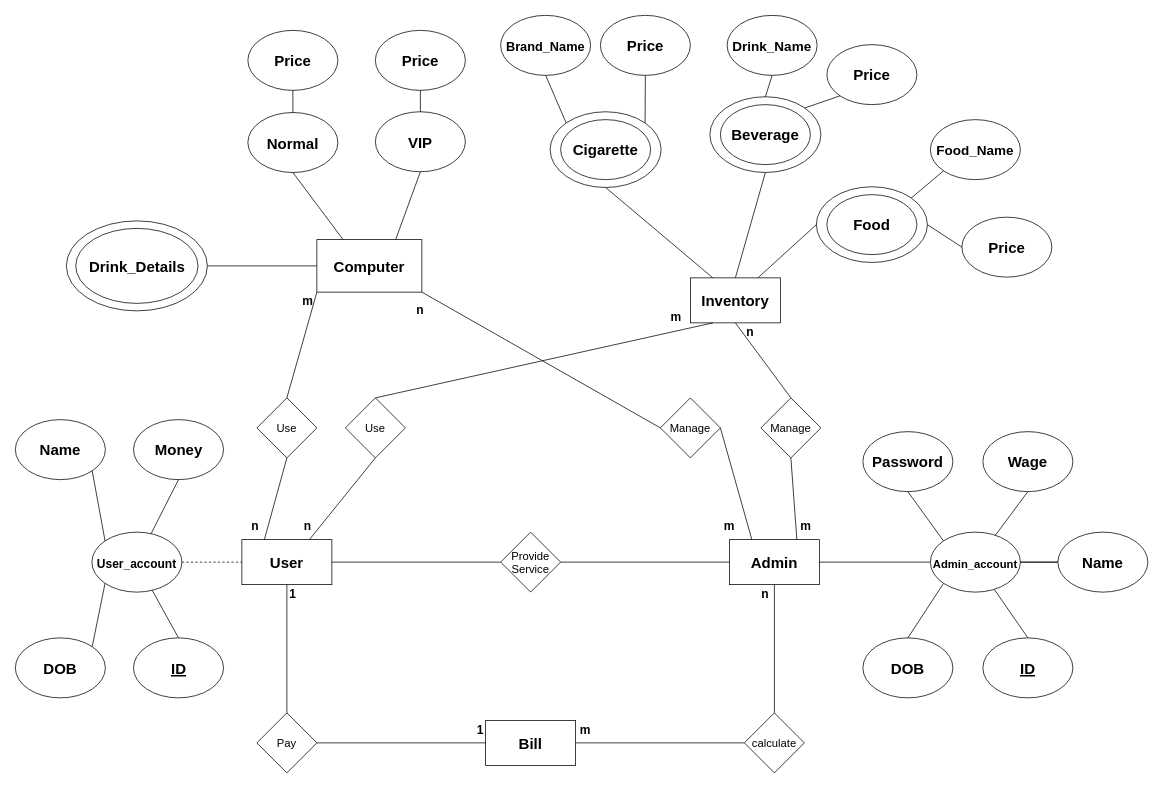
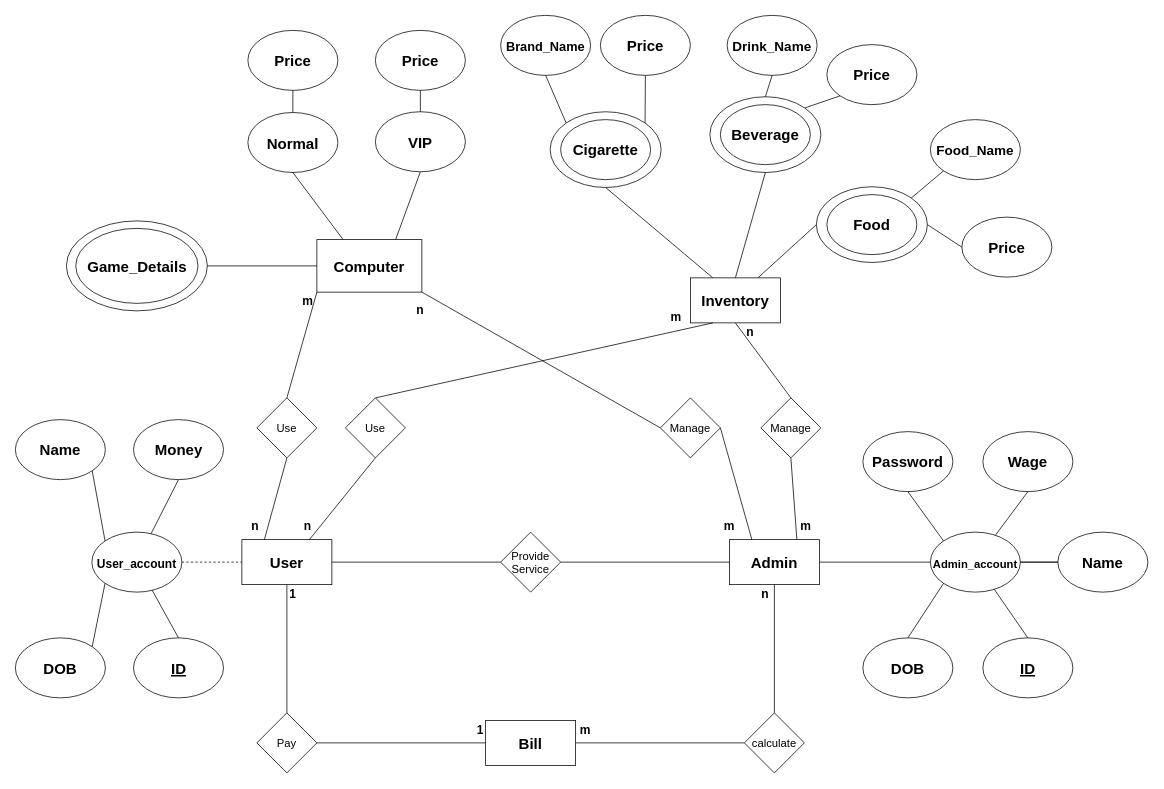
node "Drink_Details": label "Drink_Details" -> "Game_Details"
